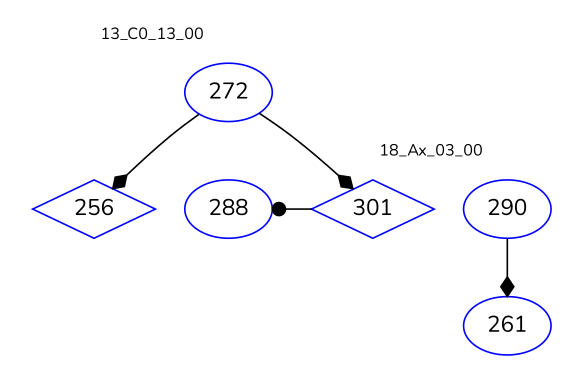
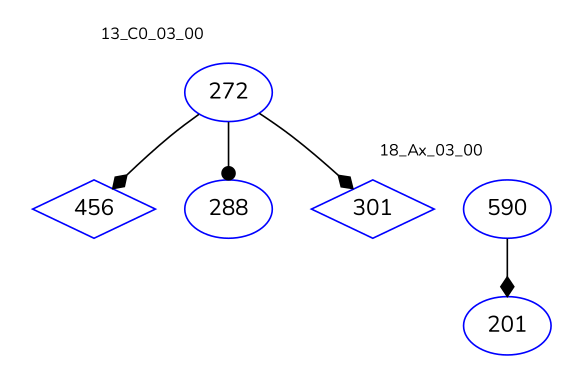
cluster "13_C0_13_00": label "13_C0_13_00" -> "13_C0_03_00"
node "256": label "256" -> "456"
edge "301" -> "288": now "272" -> "288"
node "290": label "290" -> "590"
node "261": label "261" -> "201"
